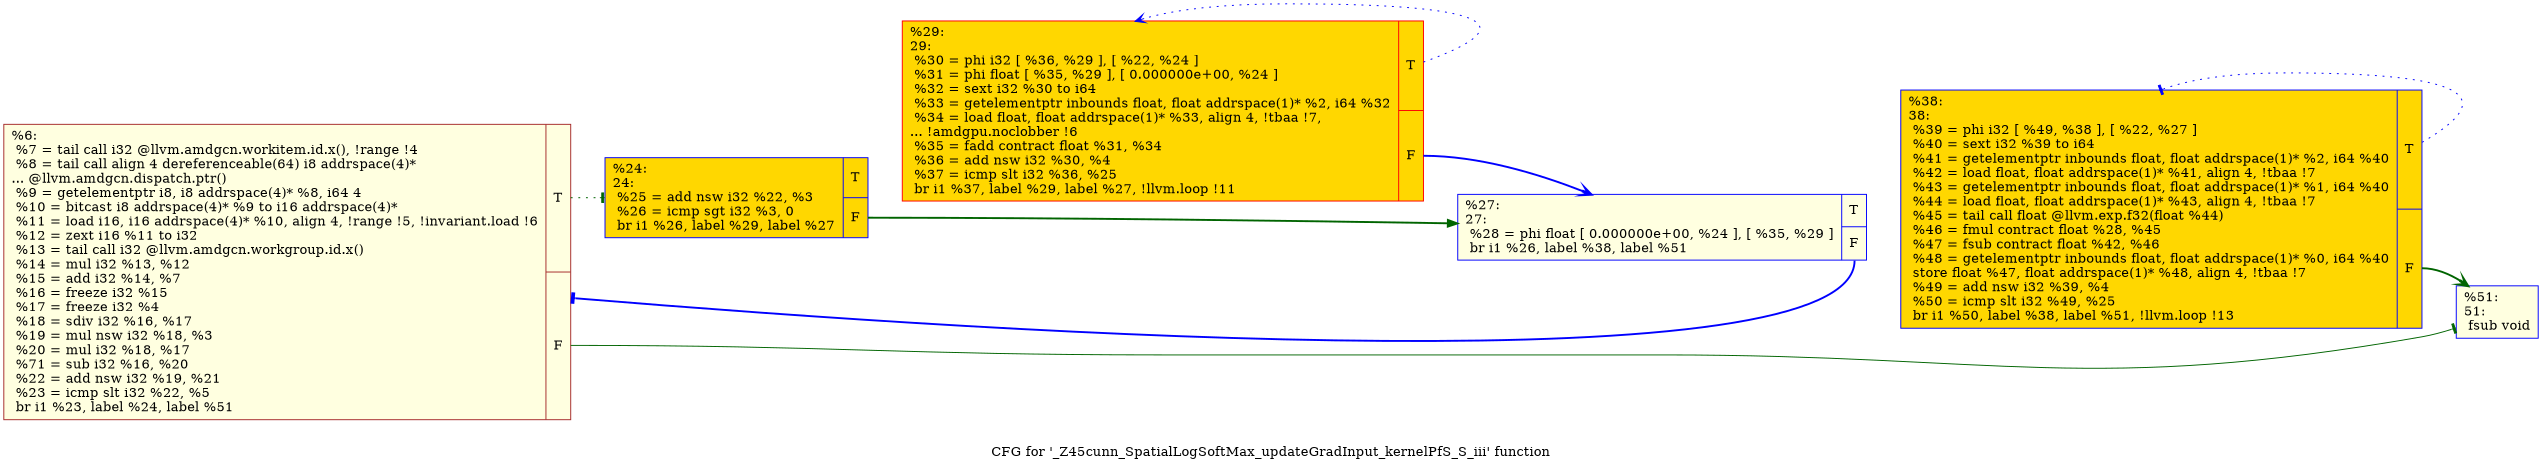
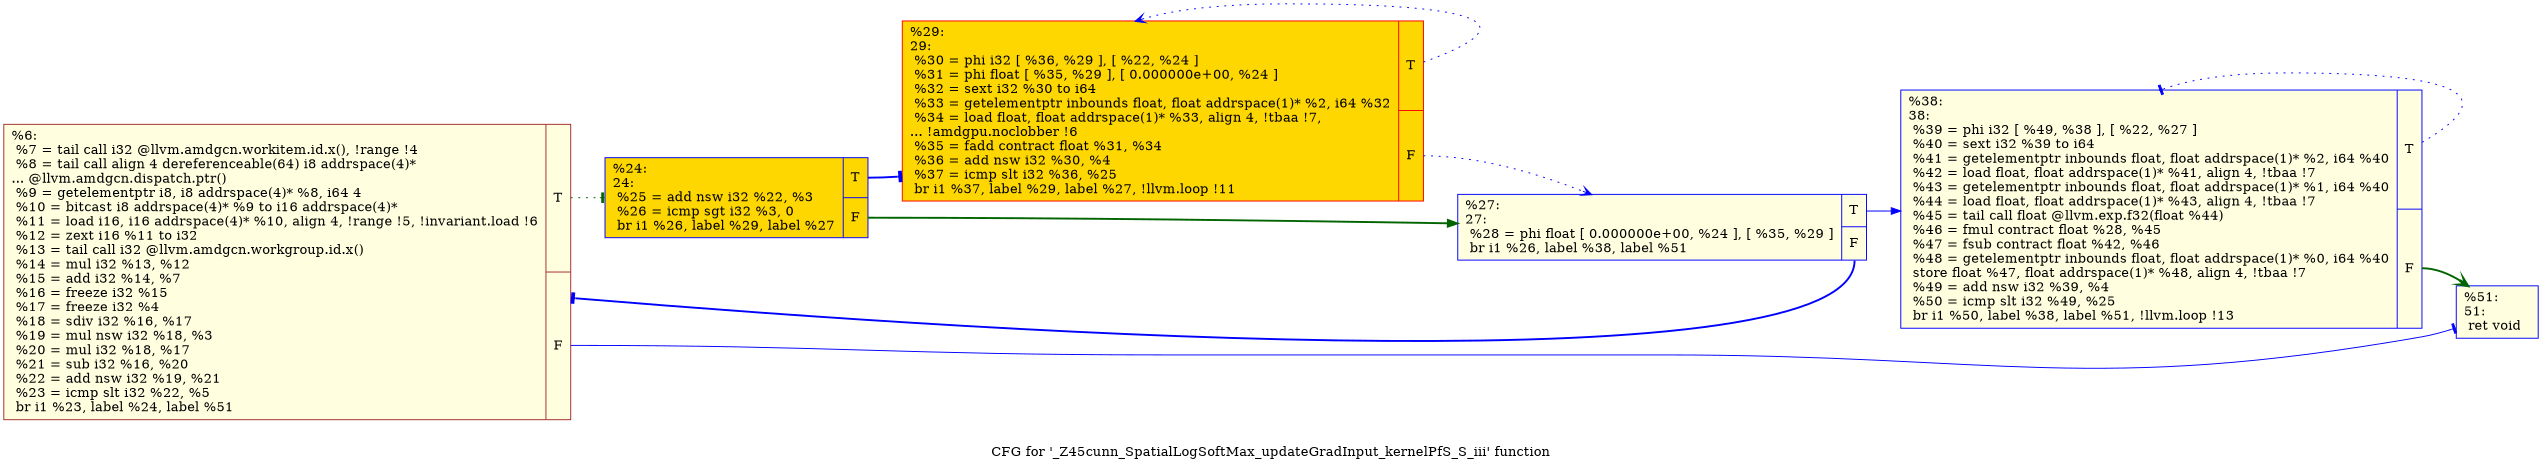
edge "%29:" -> "%27:": style bold -> dotted
edge "%24:" -> "%29:": added
node "%38:": fillcolor gold -> lightyellow
edge "%27:" -> "%38:": added
node "%51:": text "fsub void" -> "ret void"
edge "%6:" -> "%51:": color darkgreen -> blue
node "%6:": text "%71 = sub i32 %16, %20" -> "%21 = sub i32 %16, %20"
